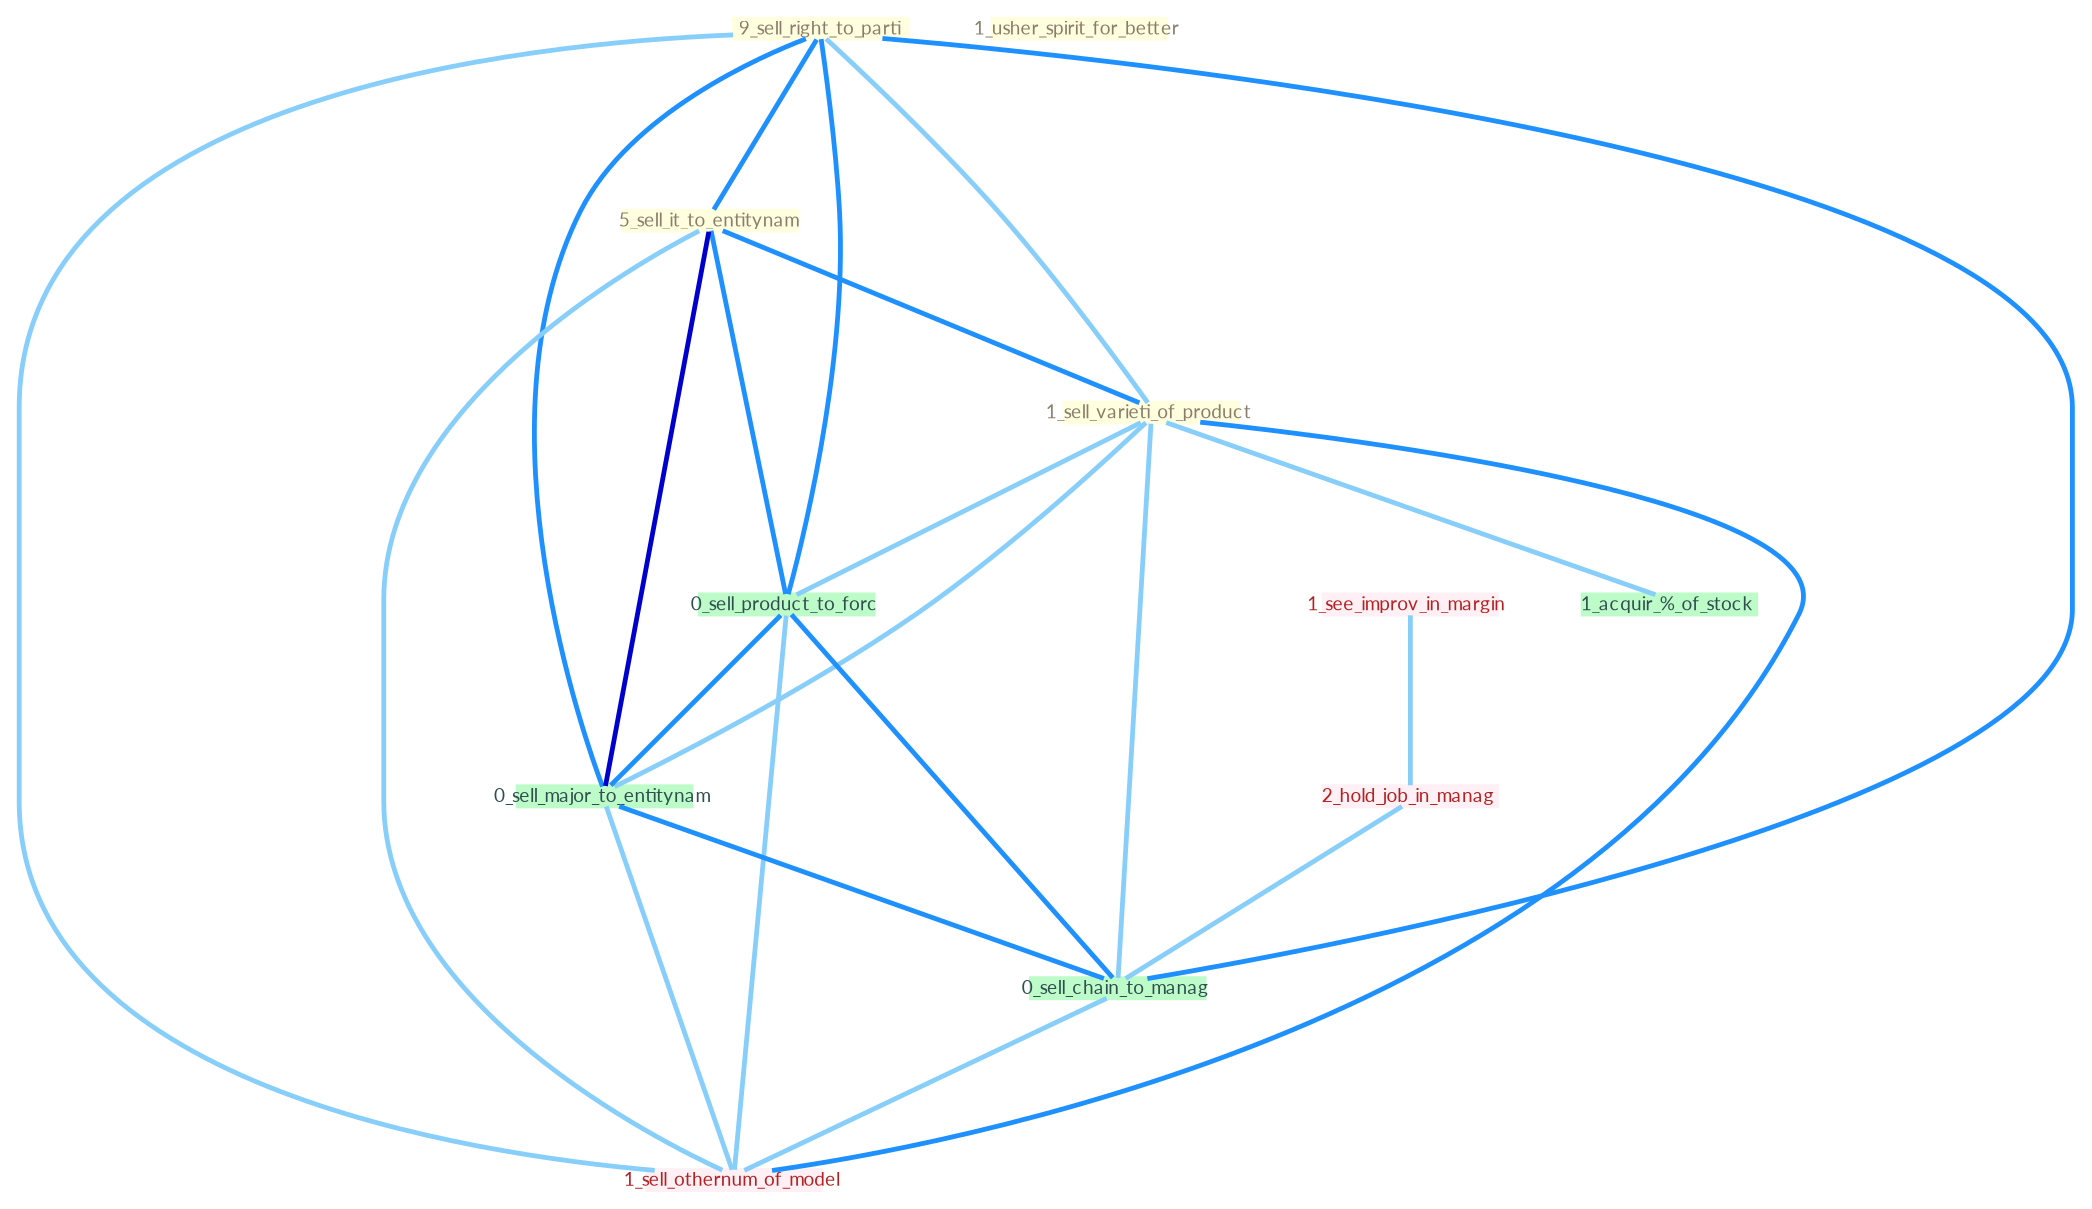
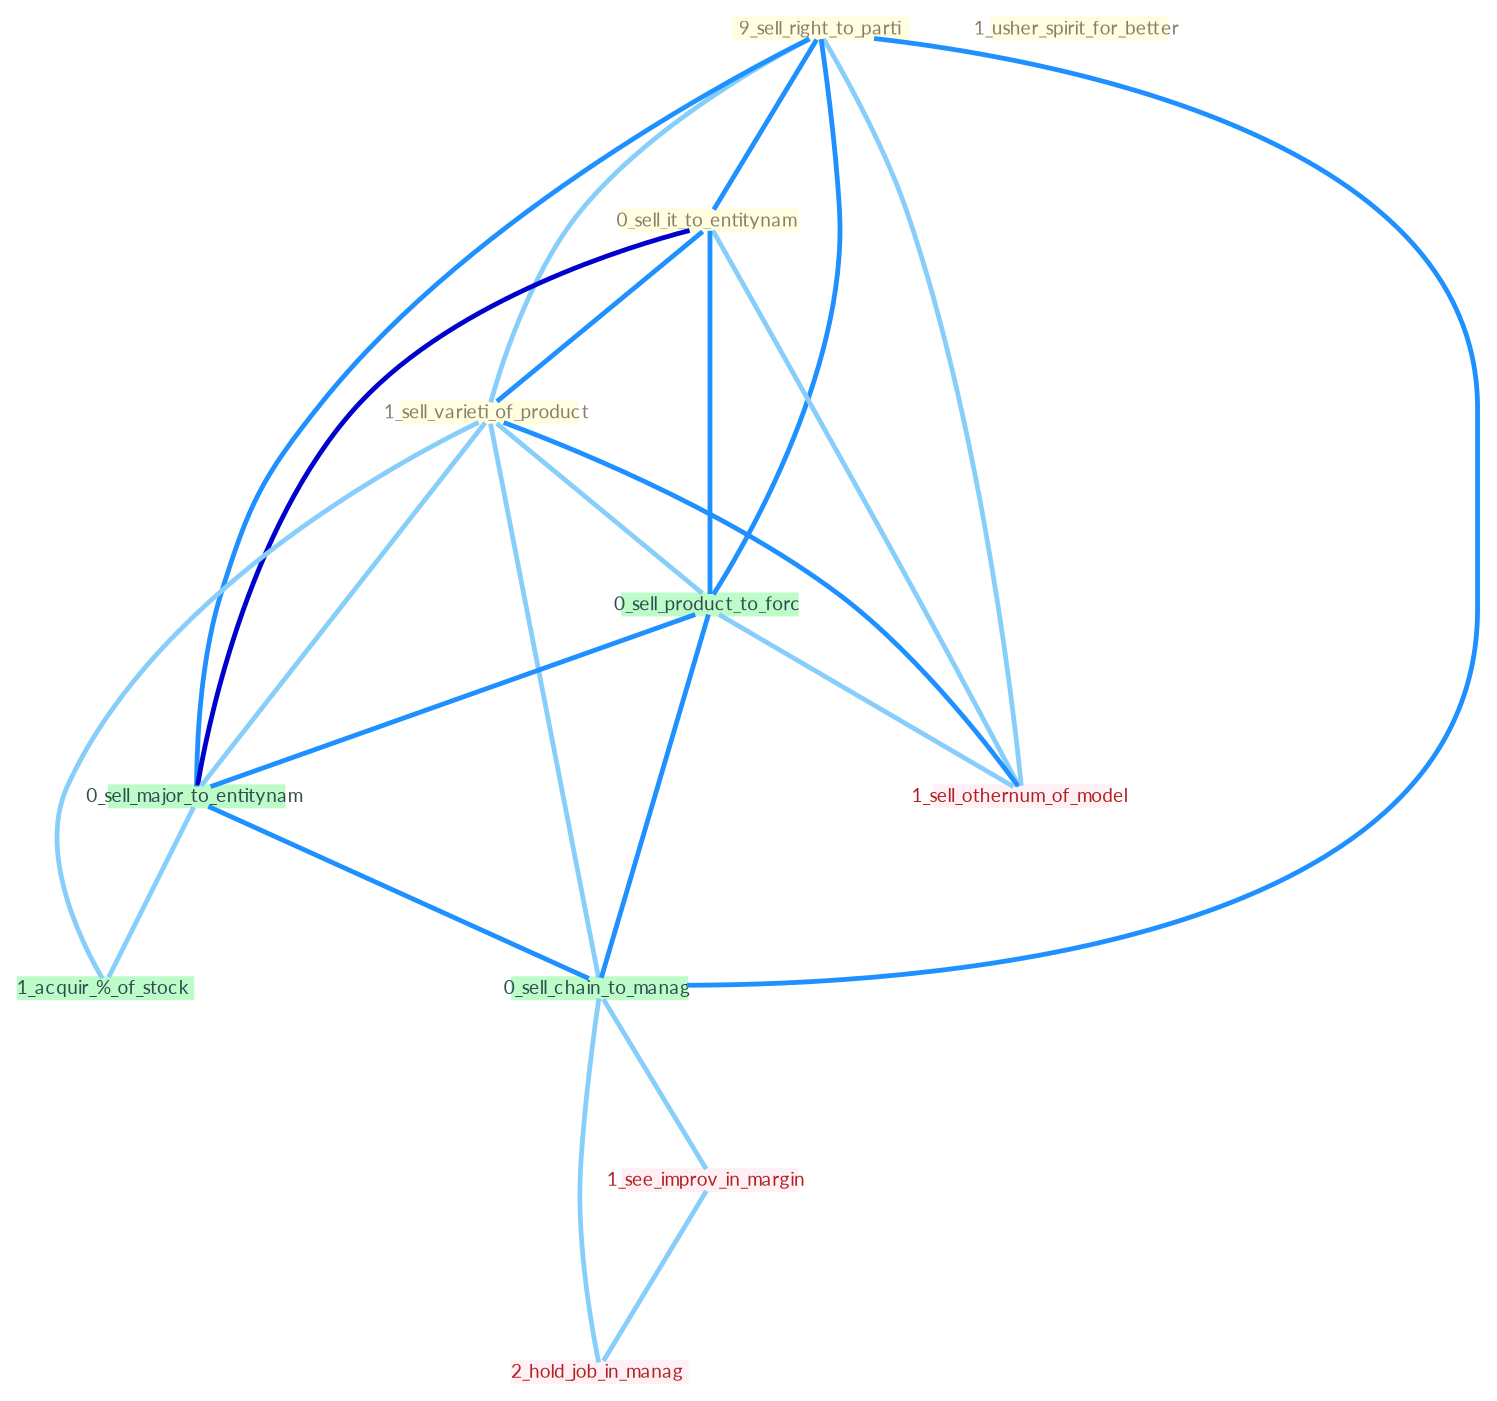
node "5_sell_it_to_entitynam": label "5_sell_it_to_entitynam" -> "0_sell_it_to_entitynam"
edge "0_sell_major_to_entitynam" -- "1_sell_othernum_of_model": now "0_sell_major_to_entitynam" -- "1_acquir_%_of_stock"
edge "0_sell_chain_to_manag" -- "1_sell_othernum_of_model": now "0_sell_chain_to_manag" -- "1_see_improv_in_margin"
